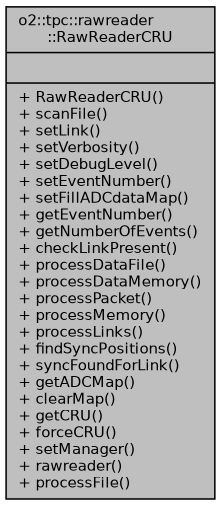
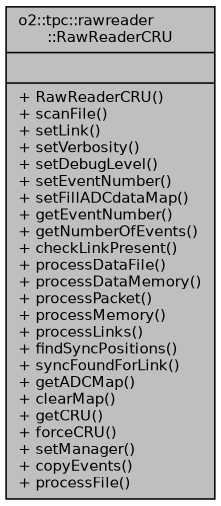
node "o2::tpc::rawreader": text "+ rawreader()" -> "+ copyEvents()"
